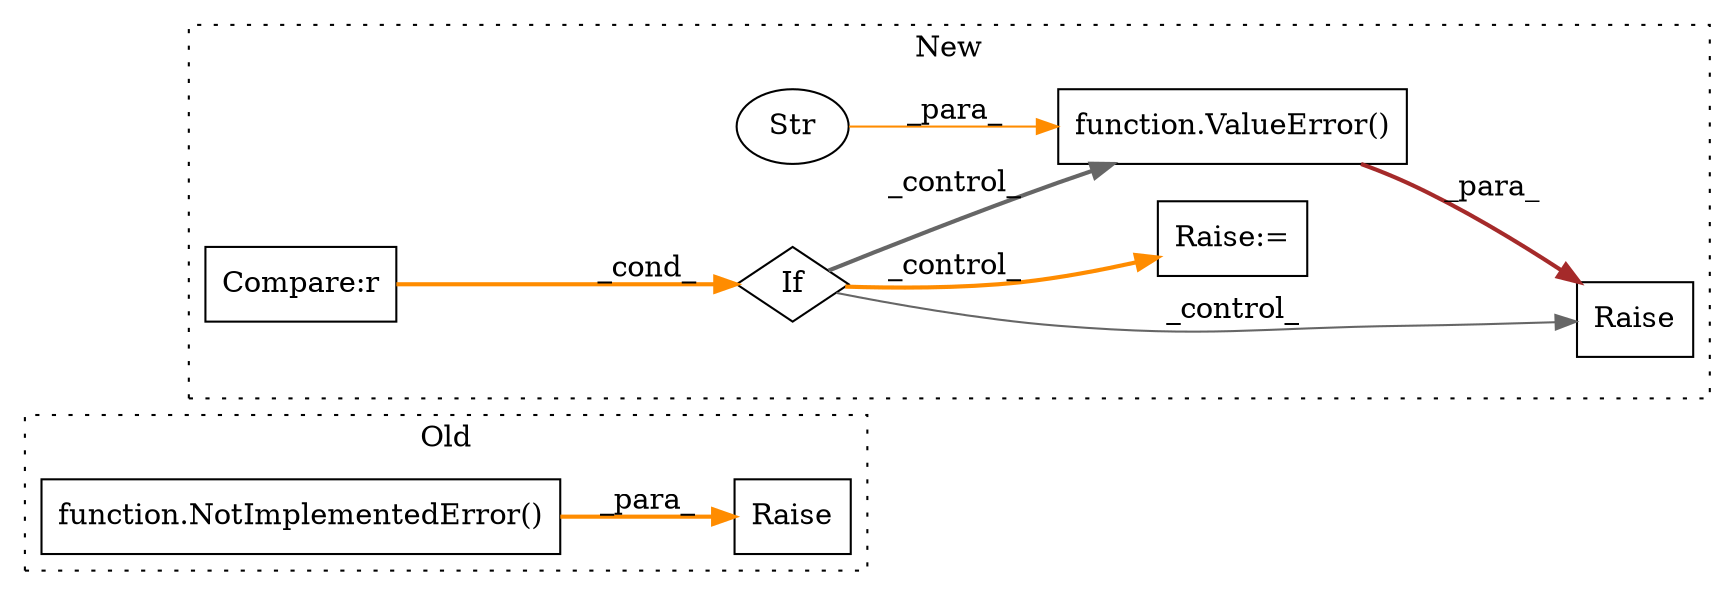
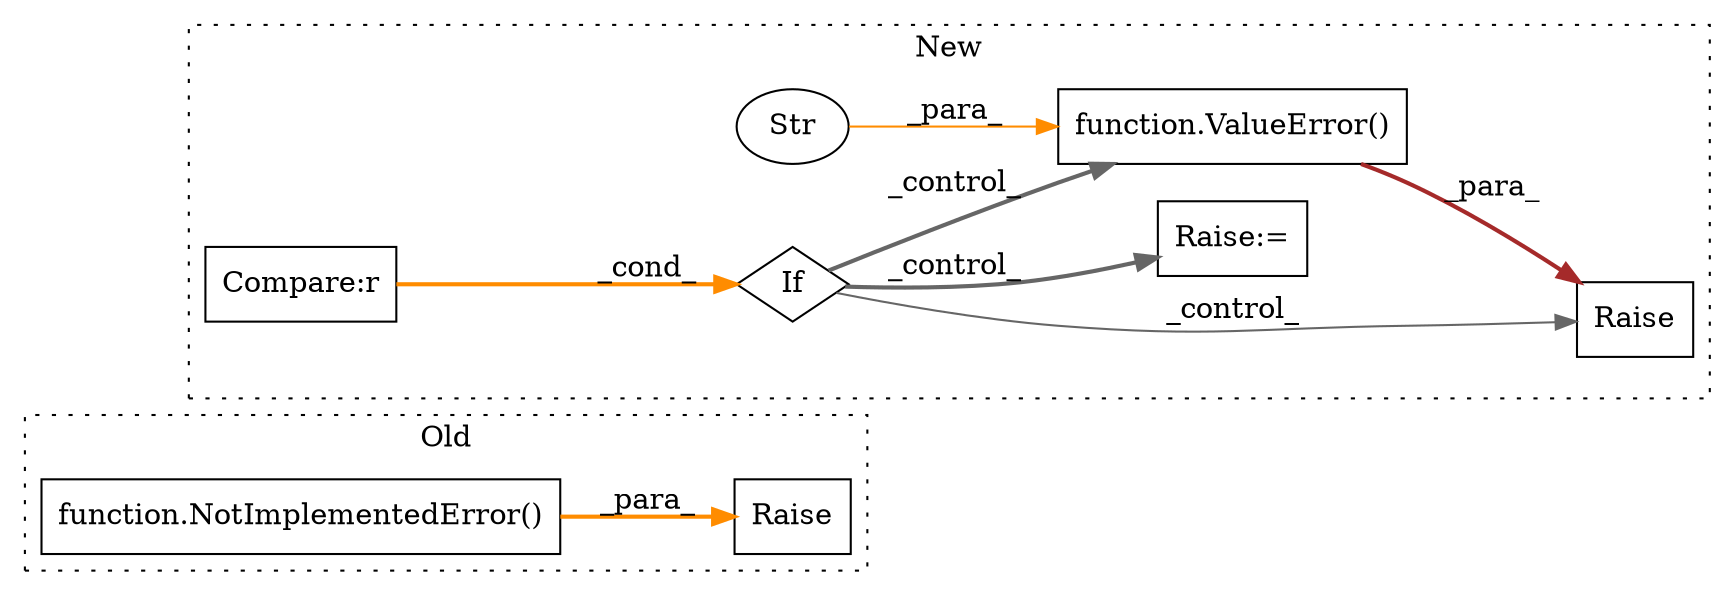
edge "If" -> "Raise:=": color darkorange -> gray40
